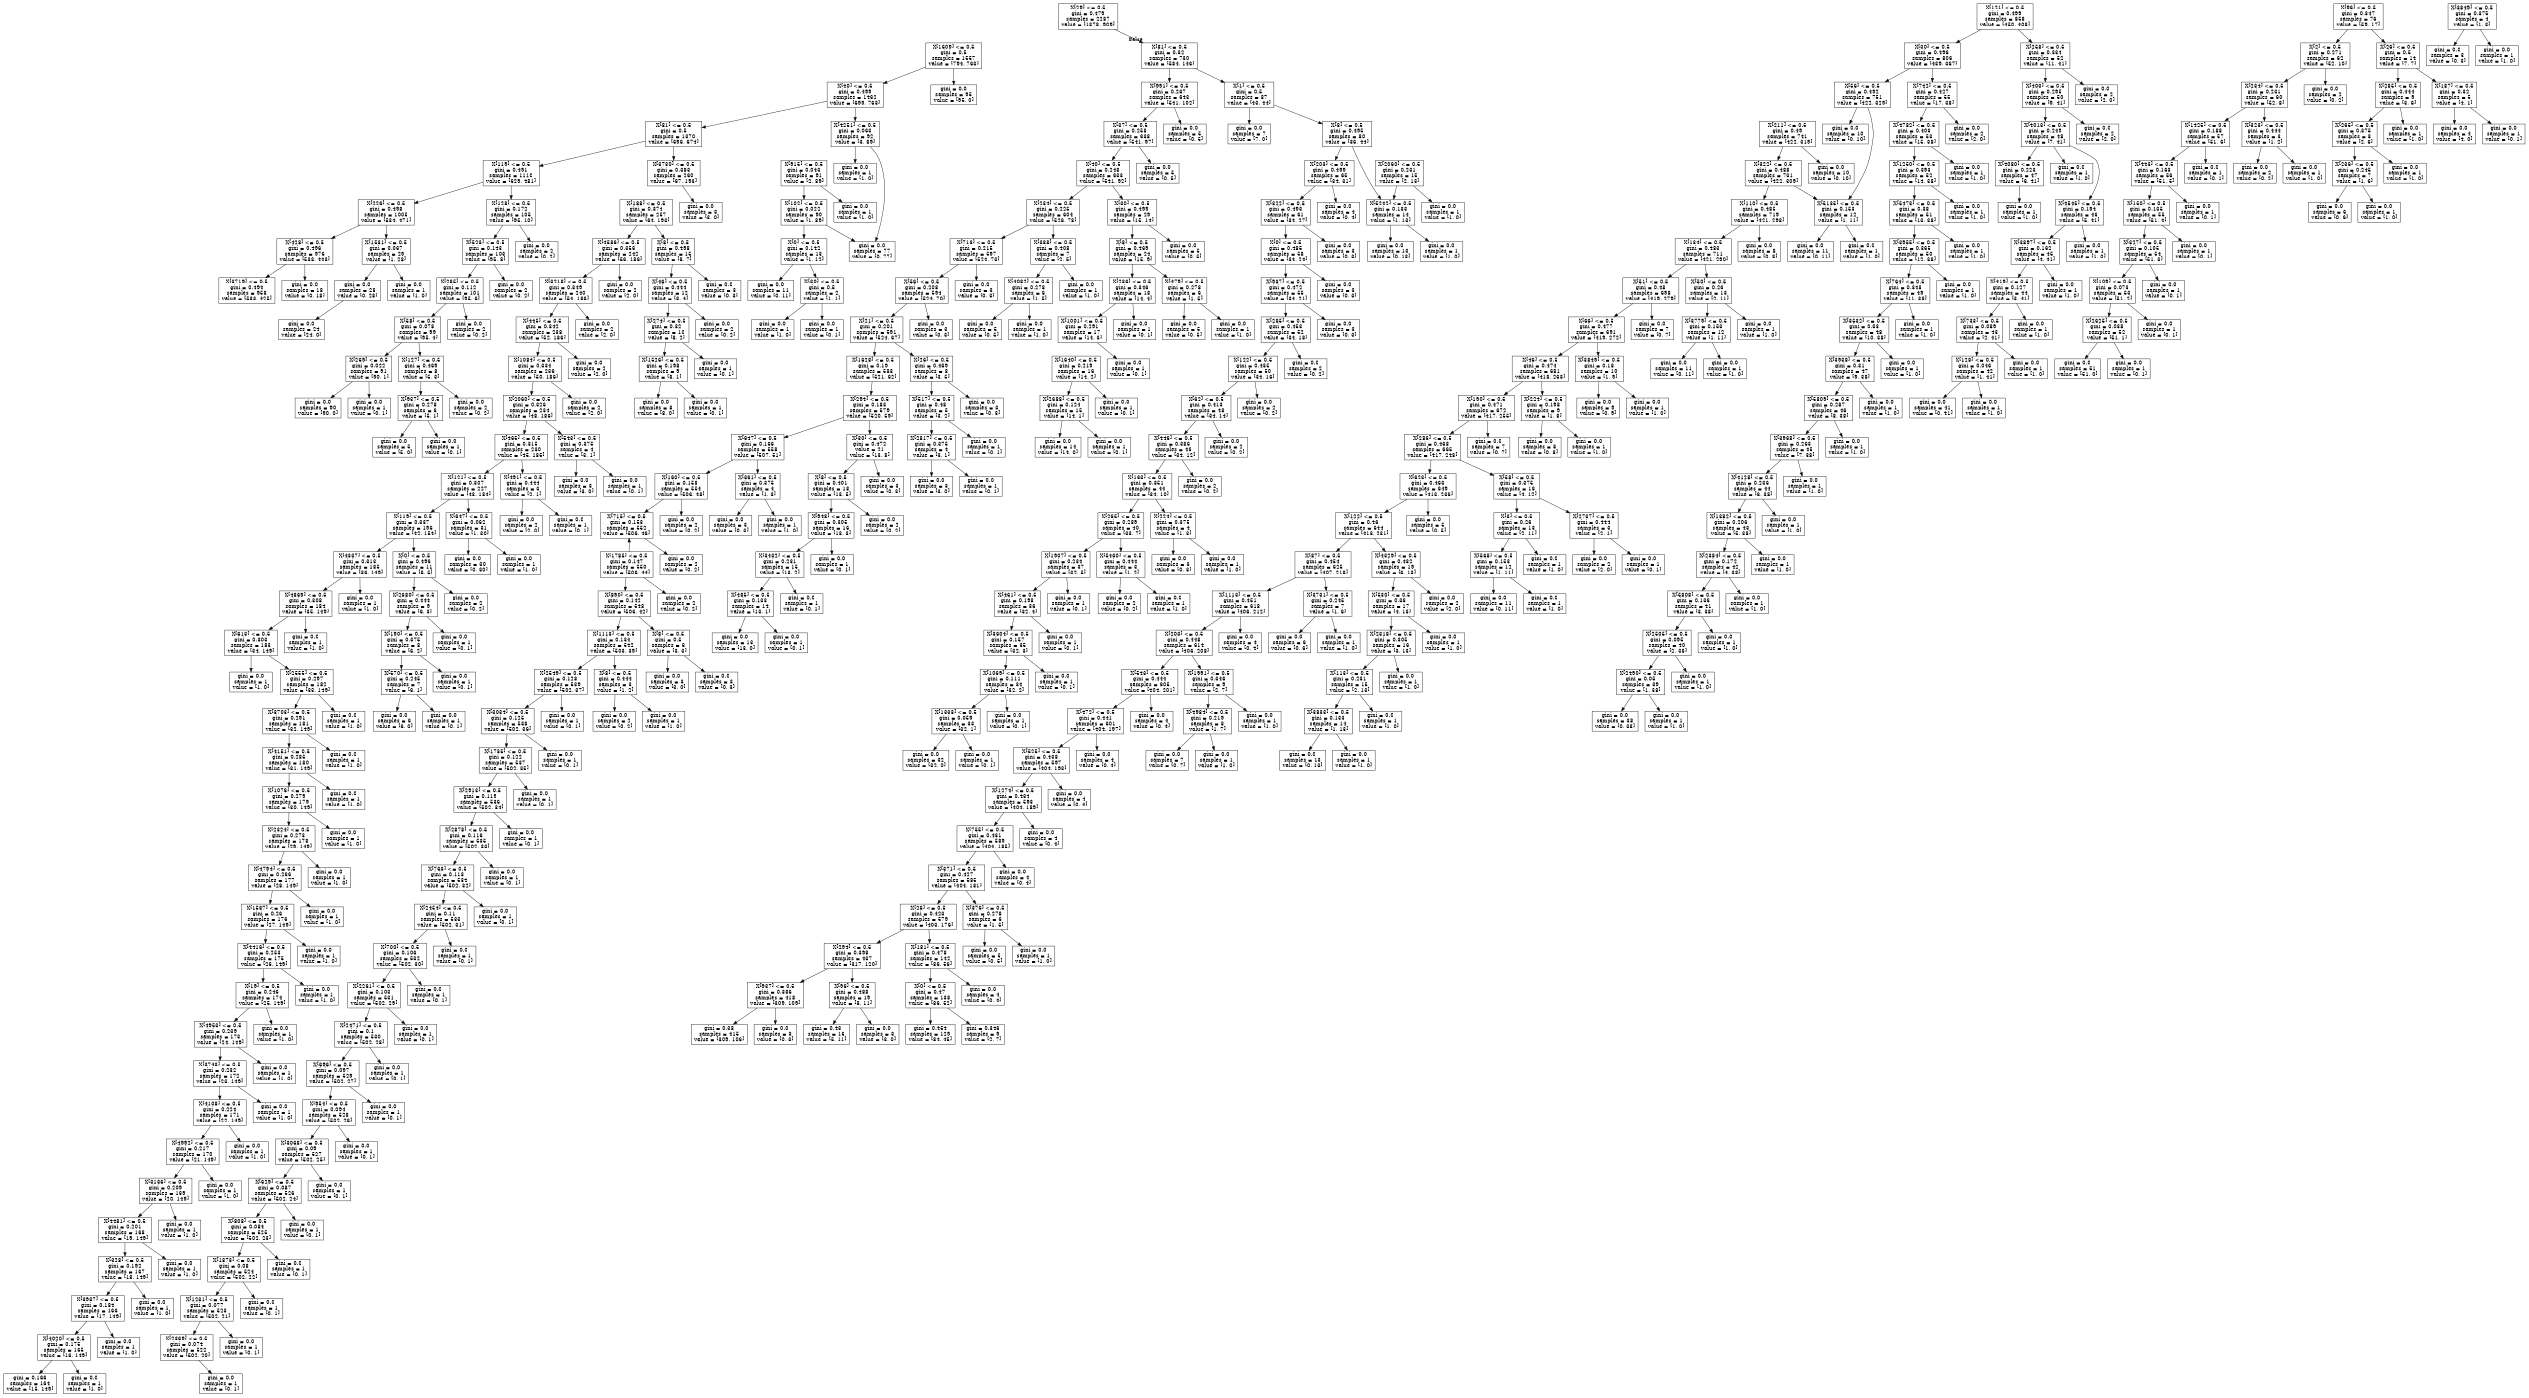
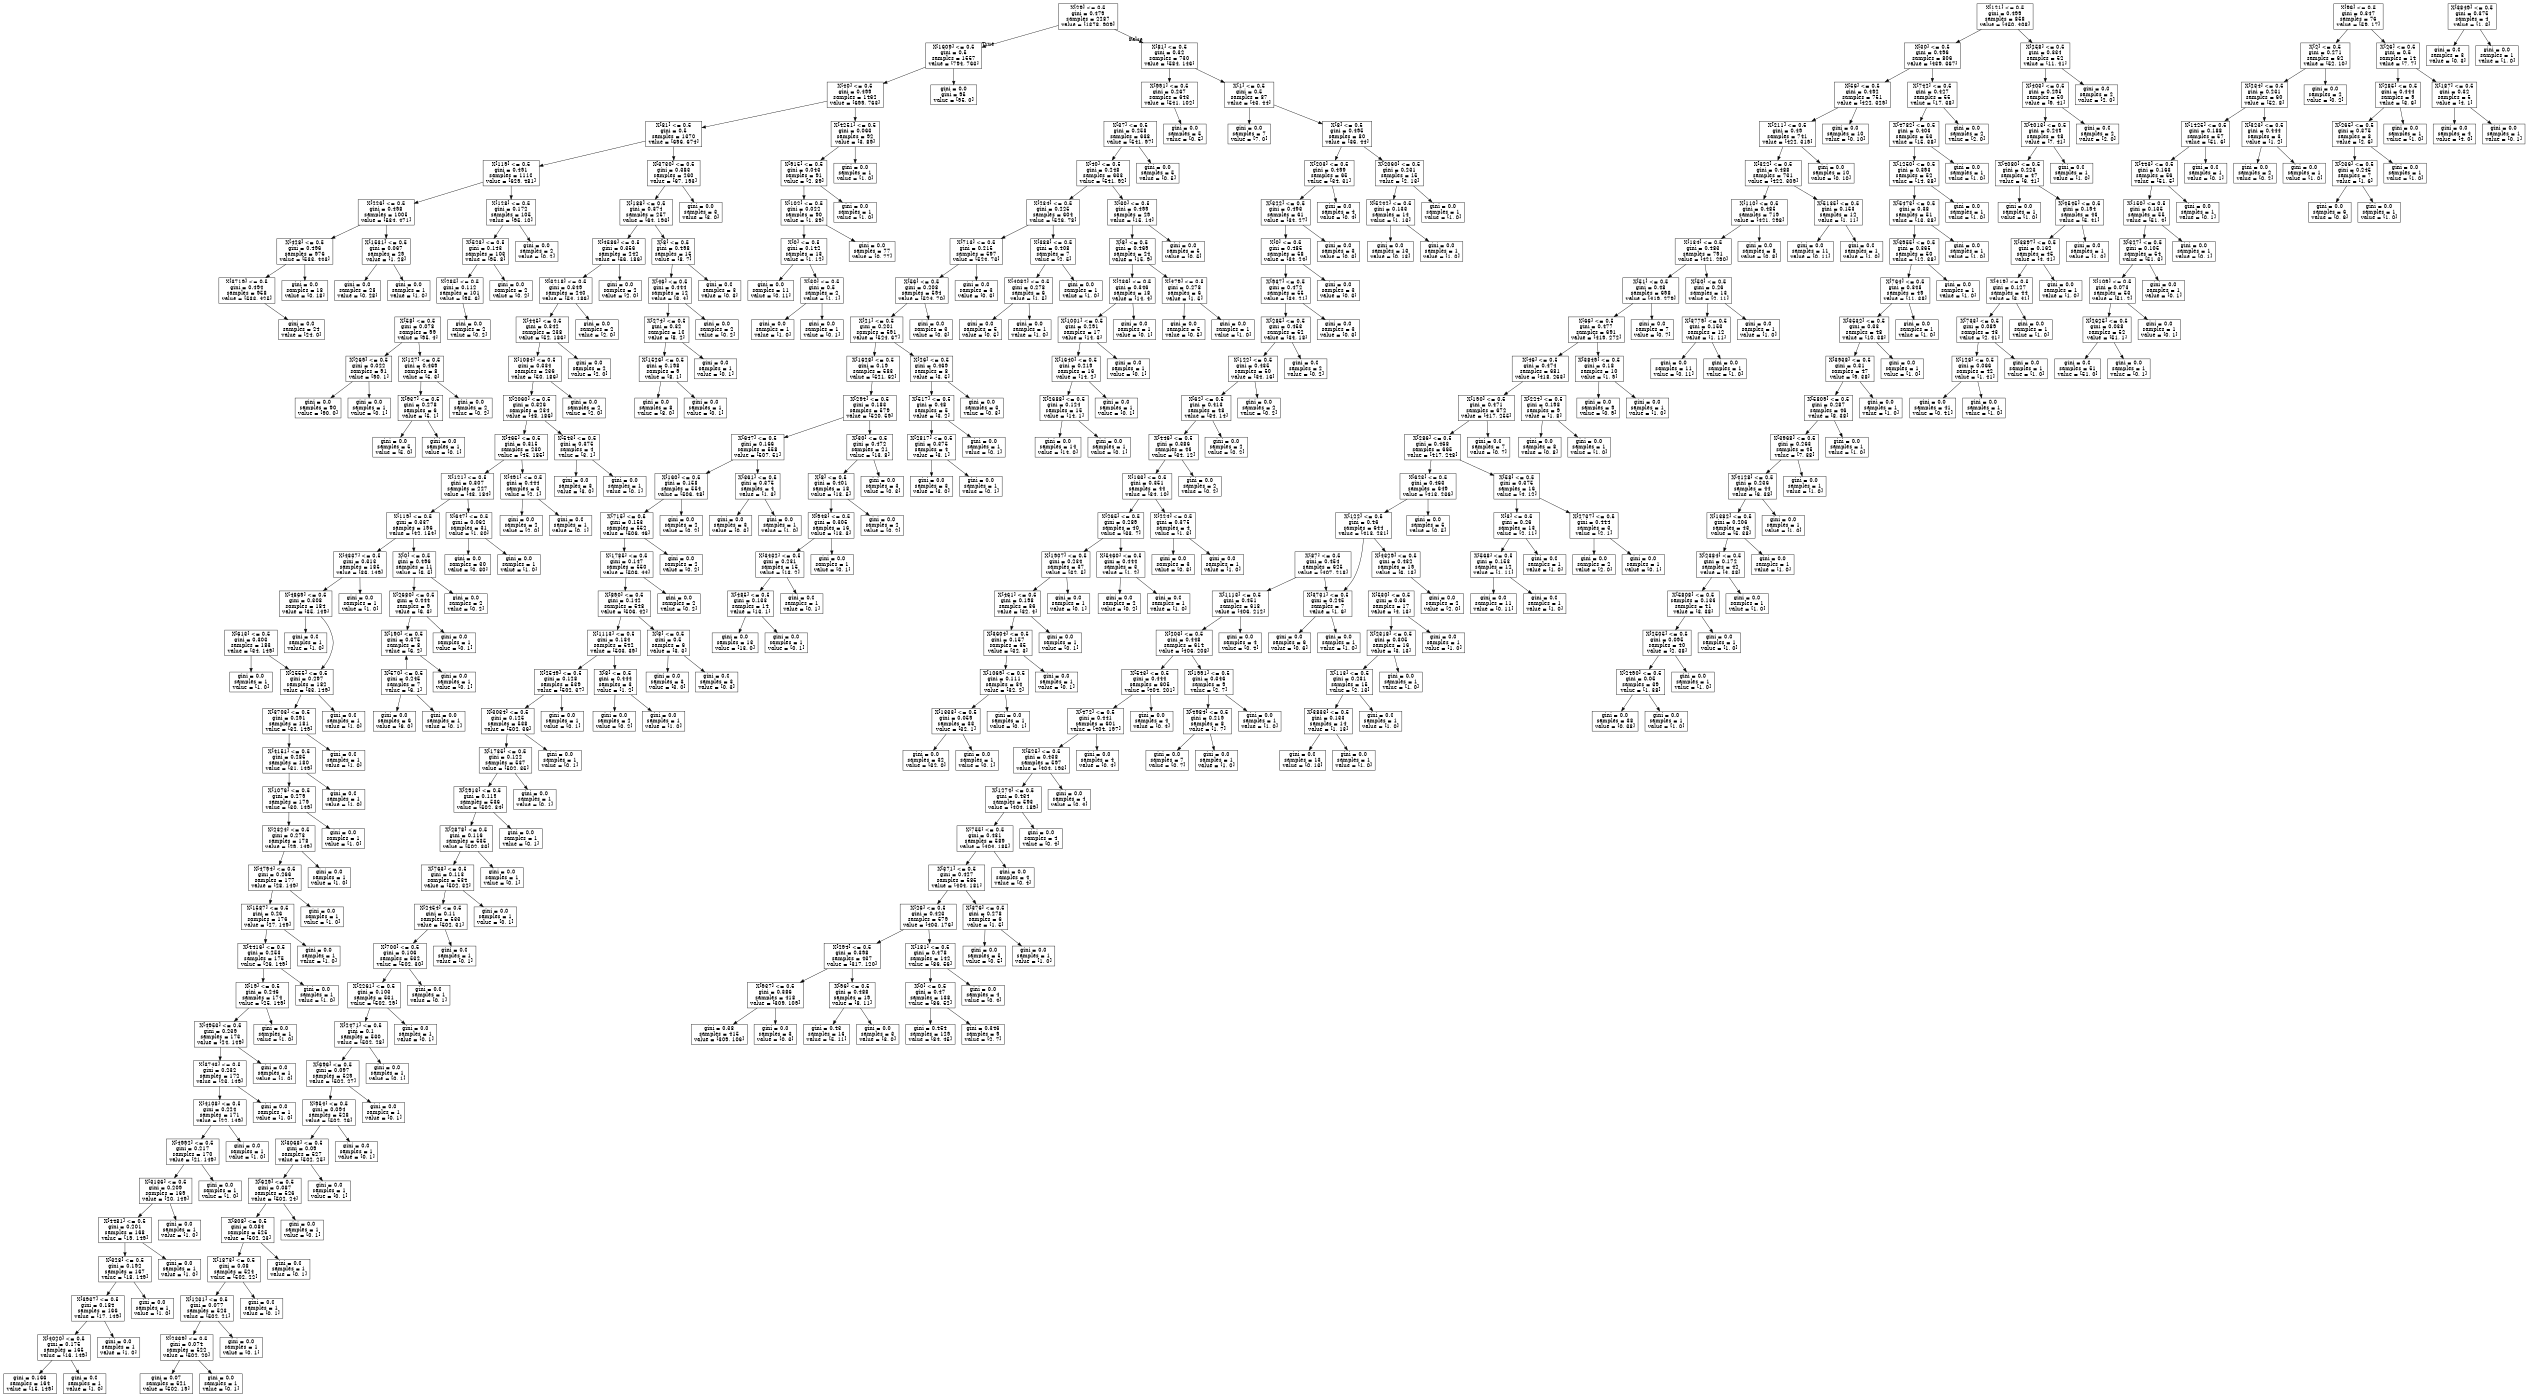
edge "X[29] <= 0.5 gini = 0.479 samples = 2287 value = [1378, 909]" -> "X[1609] <= 0.5 gini = 0.5 samples = 1557 value = [794, 763]": added
node "gini = 0.0 samples = 95 value = [95, 0]": label "gini = 0.0 samples = 95 value = [95, 0]" -> "gini = 0.0 gini = 95 value = [95, 0]"
edge "X[991] <= 0.5 gini = 0.267 samples = 643 value = [541, 102]" -> "X[37] <= 0.5 gini = 0.258 samples = 638 value = [541, 97]": removed
edge "X[56] <= 0.5 gini = 0.492 samples = 751 value = [422, 329]" -> "X[5135] <= 0.5 gini = 0.153 samples = 12 value = [1, 11]": now "X[56] <= 0.5 gini = 0.492 samples = 751 value = [422, 329]" -> "X[211] <= 0.5 gini = 0.49 samples = 741 value = [422, 319]"
edge "X[4013] <= 0.5 gini = 0.249 samples = 48 value = [7, 41]" -> "X[4545] <= 0.5 gini = 0.194 samples = 46 value = [5, 41]": now "X[4080] <= 0.5 gini = 0.223 samples = 47 value = [6, 41]" -> "X[4545] <= 0.5 gini = 0.194 samples = 46 value = [5, 41]"
edge "X[8] <= 0.5 gini = 0.495 samples = 80 value = [36, 44]" -> "X[5242] <= 0.5 gini = 0.133 samples = 14 value = [1, 13]": now "X[8] <= 0.5 gini = 0.495 samples = 80 value = [36, 44]" -> "X[2060] <= 0.5 gini = 0.231 samples = 15 value = [2, 13]"
edge "X[3730] <= 0.5 gini = 0.383 samples = 260 value = [67, 193]" -> "X[188] <= 0.5 gini = 0.374 samples = 257 value = [64, 193]": added
edge "X[4251] <= 0.5 gini = 0.063 samples = 92 value = [3, 89]" -> "gini = 0.0 samples = 77 value = [0, 77]": now "X[4251] <= 0.5 gini = 0.063 samples = 92 value = [3, 89]" -> "X[915] <= 0.5 gini = 0.043 samples = 91 value = [2, 89]"
node "X[134] <= 0.5 gini = 0.483 samples = 711 value = [421, 290]": label "X[134] <= 0.5 gini = 0.483 samples = 711 value = [421, 290]" -> "X[134] <= 0.5 gini = 0.483 samples = 791 value = [421, 290]"
edge "gini = 0.0 samples = 28 value = [0, 28]" -> "gini = 0.0 samples = 24 value = [24, 0]": now "X[3719] <= 0.5 gini = 0.494 samples = 958 value = [533, 425]" -> "gini = 0.0 samples = 24 value = [24, 0]"
edge "X[285] <= 0.5 gini = 0.112 samples = 101 value = [95, 6]" -> "X[58] <= 0.5 gini = 0.078 samples = 99 value = [95, 4]": removed
edge "X[1001] <= 0.5 gini = 0.291 samples = 17 value = [14, 3]" -> "X[1640] <= 0.5 gini = 0.219 samples = 16 value = [14, 2]": added
node "X[128] <= 0.5 gini = 0.046 samples = 42 value = [1, 41]": label "X[128] <= 0.5 gini = 0.046 samples = 42 value = [1, 41]" -> "X[128] <= 0.5 gini = 0.066 samples = 42 value = [1, 41]"
edge "X[46] <= 0.5 gini = 0.474 samples = 681 value = [418, 263]" -> "X[224] <= 0.5 gini = 0.198 samples = 9 value = [1, 8]": removed
node "X[30] <= 0.5 gini = 0.472 value = 21 value = [13, 8]": label "X[30] <= 0.5 gini = 0.472 value = 21 value = [13, 8]" -> "X[30] <= 0.5 gini = 0.472 samples = 21 value = [13, 8]"
edge "X[122] <= 0.5 gini = 0.46 samples = 644 value = [413, 231]" -> "X[87] <= 0.5 gini = 0.454 samples = 625 value = [407, 218]": now "X[122] <= 0.5 gini = 0.46 samples = 644 value = [413, 231]" -> "X[3731] <= 0.5 gini = 0.245 samples = 7 value = [1, 6]"
edge "X[1785] <= 0.5 gini = 0.147 samples = 550 value = [506, 44]" -> "X[715] <= 0.5 gini = 0.153 samples = 552 value = [506, 46]": reversed
edge "X[4329] <= 0.5 gini = 0.432 samples = 19 value = [6, 13]" -> "X[530] <= 0.5 gini = 0.36 samples = 17 value = [4, 13]": removed
node "X[5808] <= 0.5 gini = 0.136 samples = 41 value = [3, 38]": label "X[5808] <= 0.5 gini = 0.136 samples = 41 value = [3, 38]" -> "X[5808] <= 0.5 samples = 0.136 samples = 41 value = [3, 38]"
edge "X[4869] <= 0.5 gini = 0.308 samples = 184 value = [35, 149]" -> "X[613] <= 0.5 gini = 0.303 samples = 183 value = [34, 149]": now "X[4869] <= 0.5 gini = 0.308 samples = 184 value = [35, 149]" -> "X[2555] <= 0.5 gini = 0.297 samples = 182 value = [33, 149]"
edge "X[190] <= 0.5 gini = 0.375 samples = 8 value = [6, 2]" -> "X[570] <= 0.5 gini = 0.245 samples = 7 value = [6, 1]": reversed
node "gini = 0.07 samples = 521 value = [502, 19]": added
